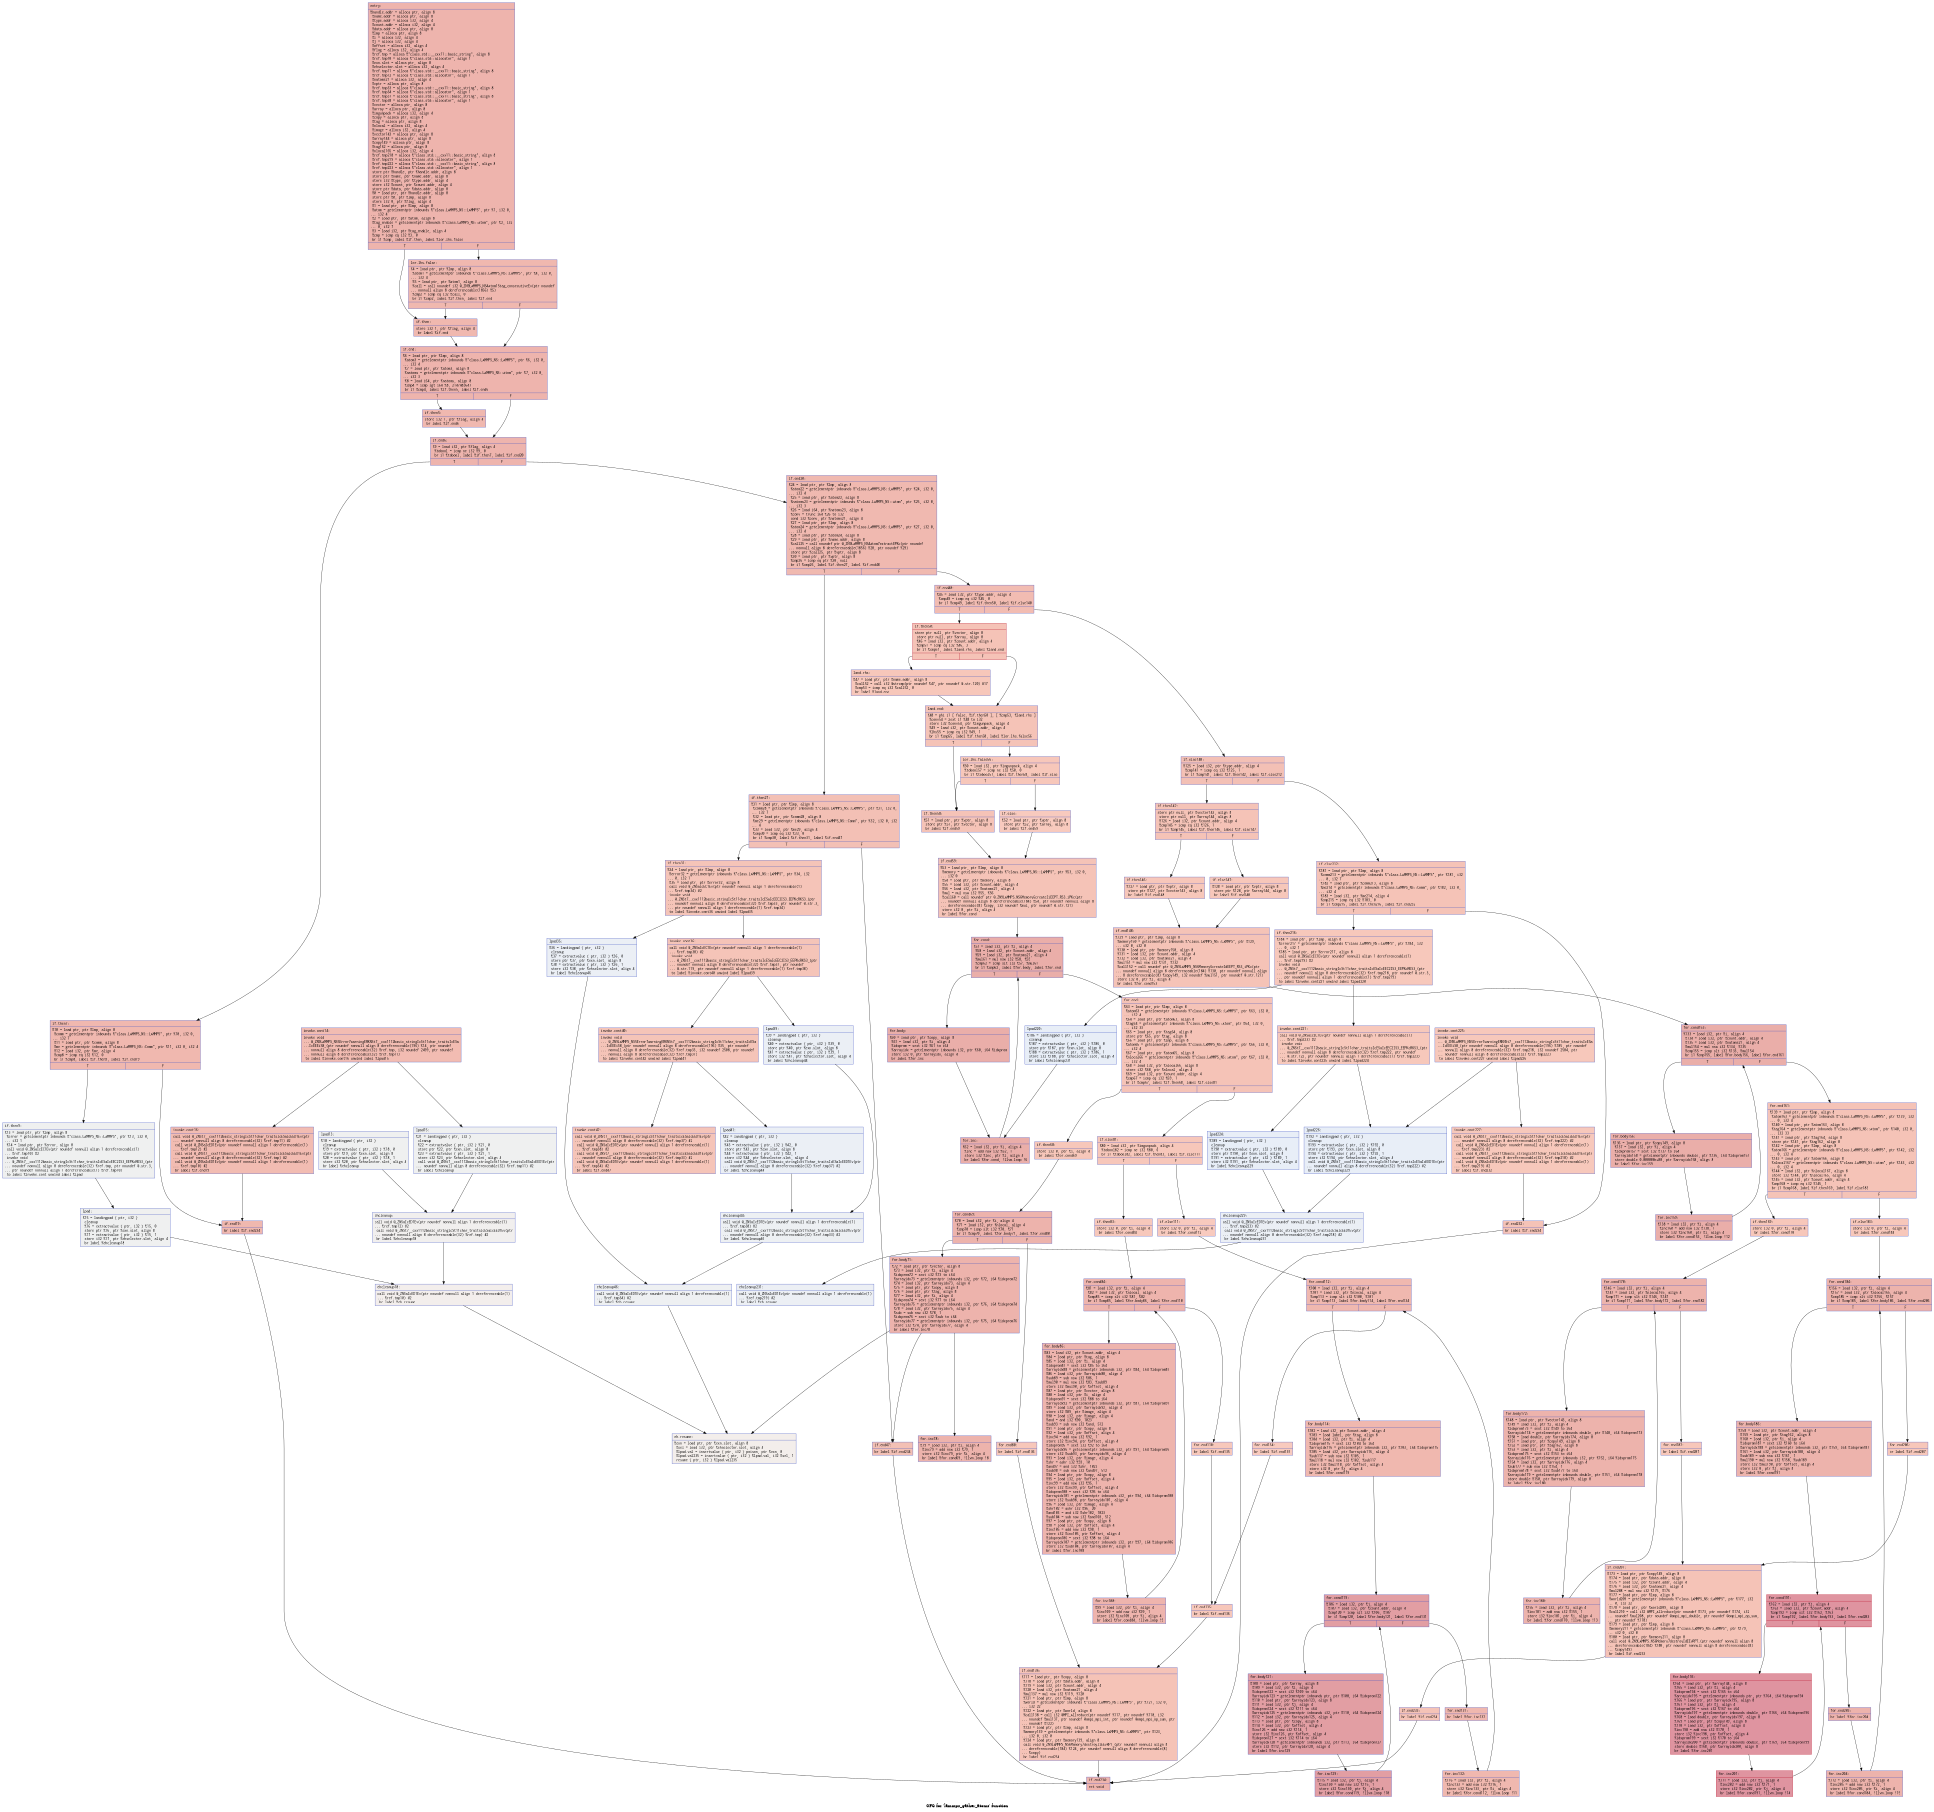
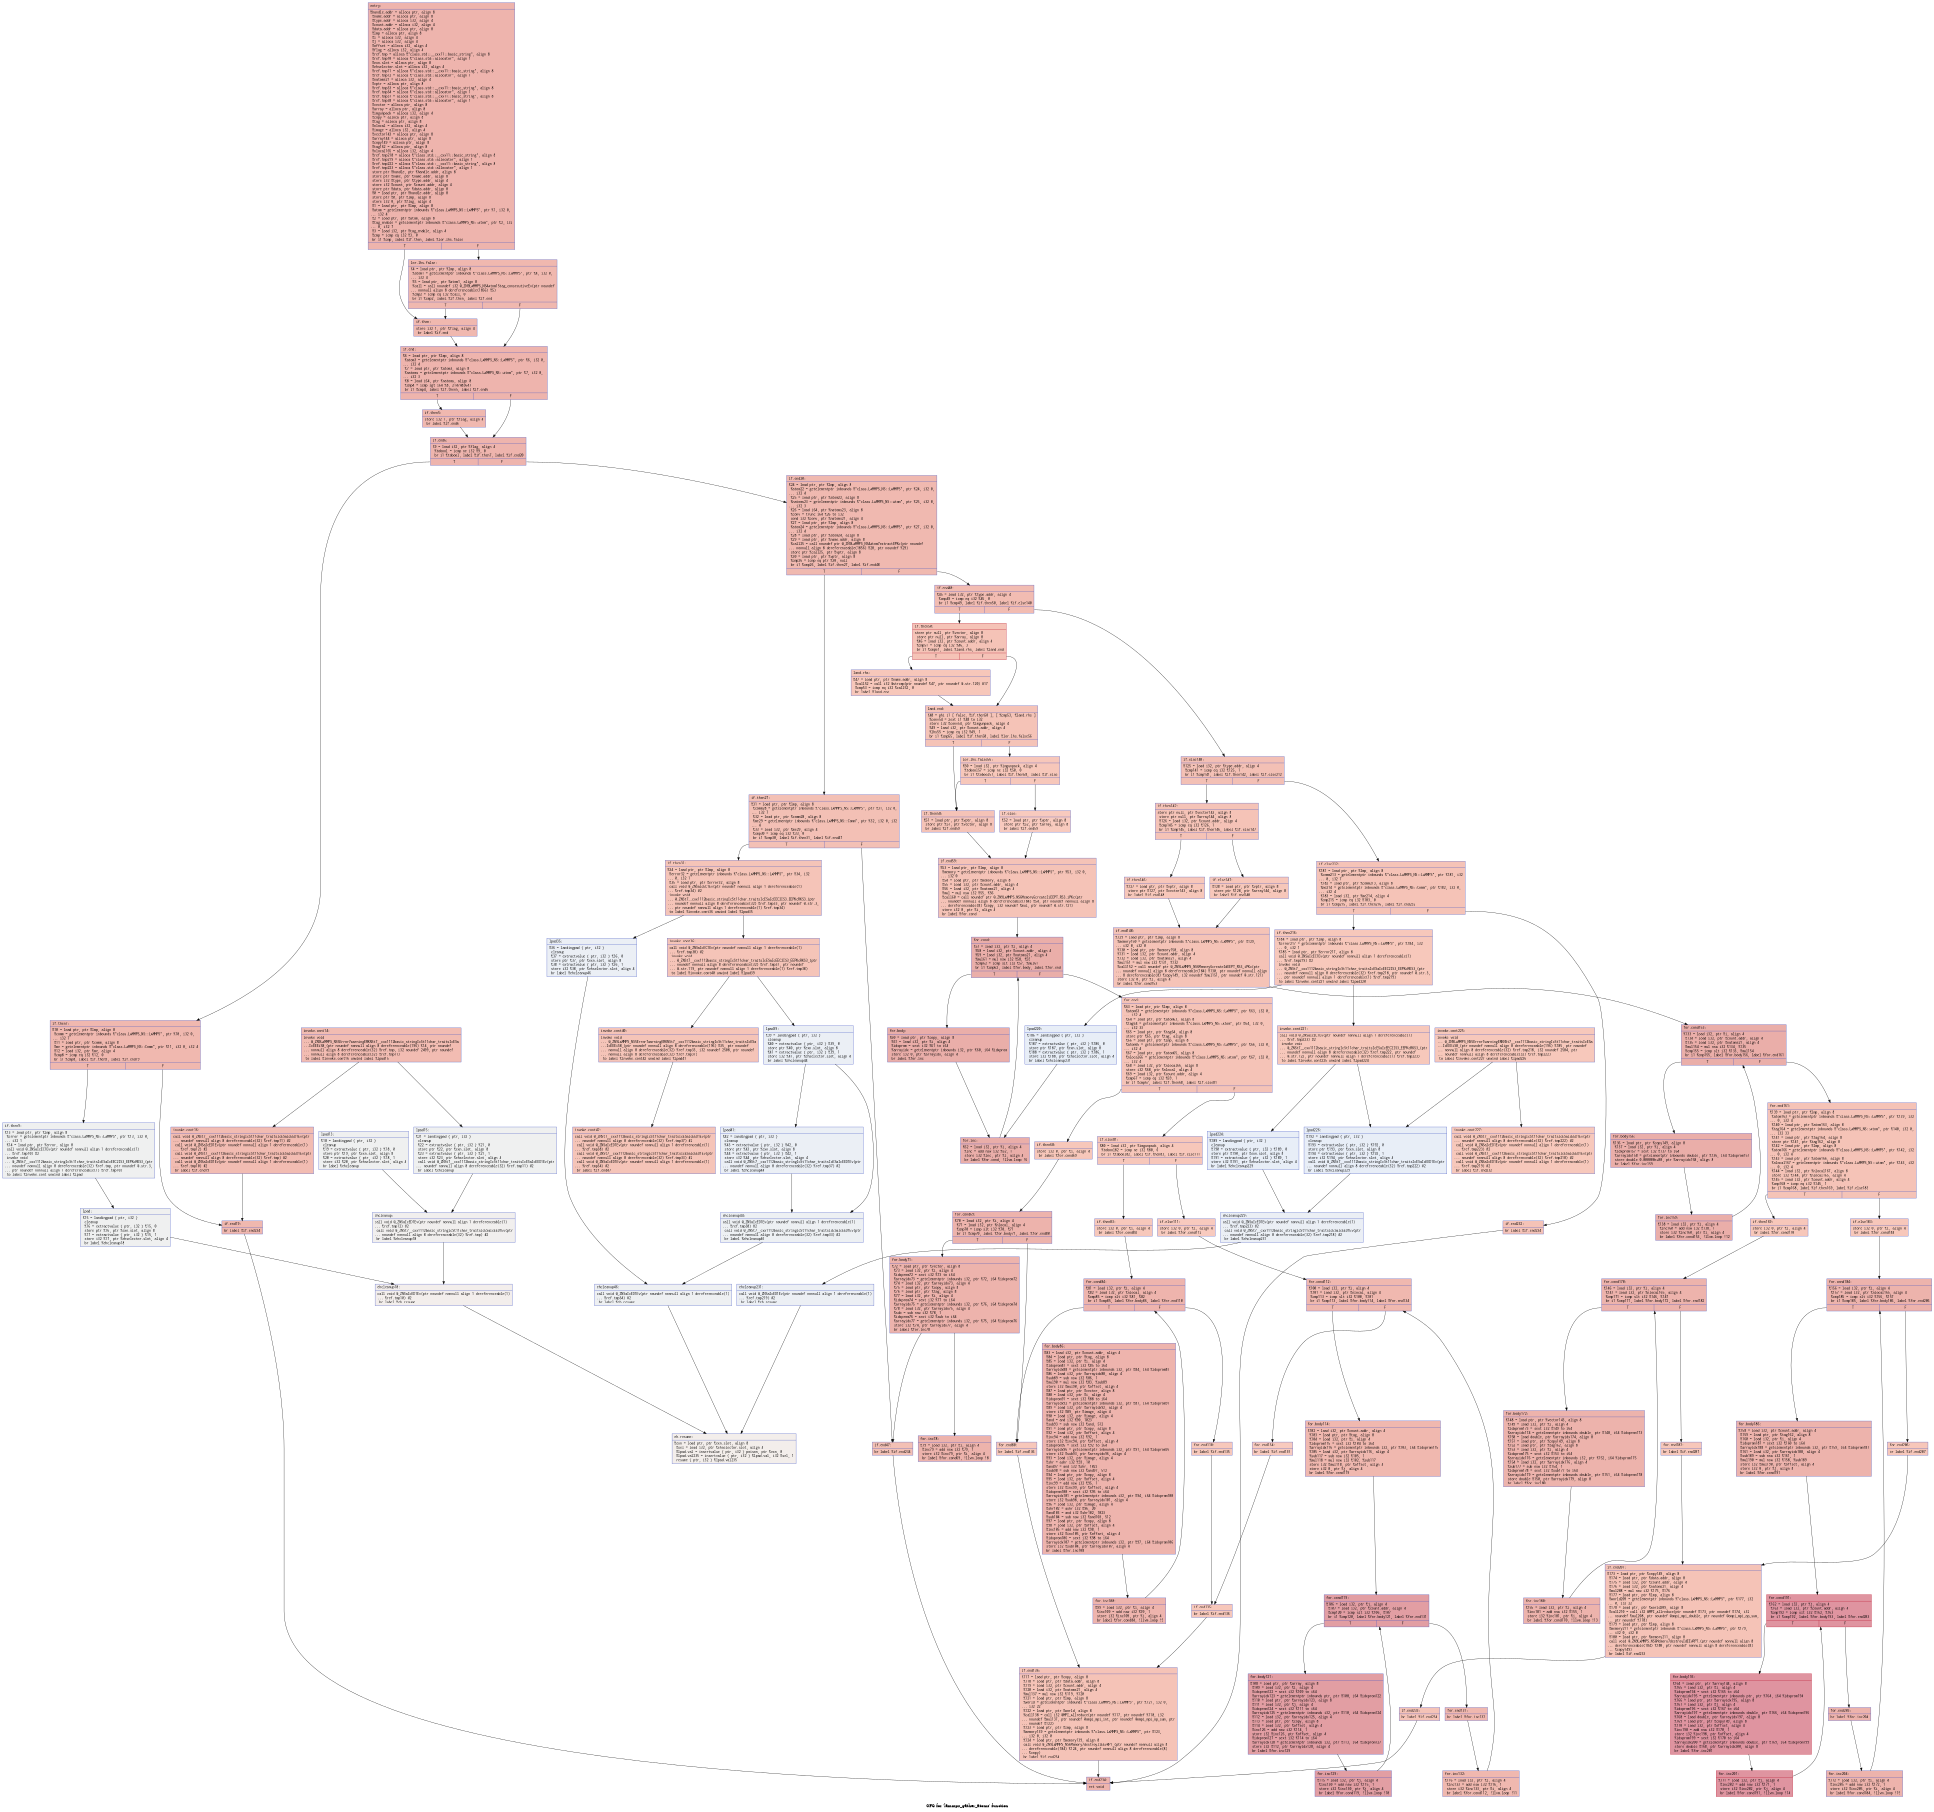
edge "invoke.cont40:" -> "lpad41:": now "lpad39:" -> "lpad41:"
edge "invoke.cont227:" -> "if.end232:": removed
edge "for.cond84:" -> "for.body86:": now "for.cond84:" -> "for.end80:"
edge "for.body71:" -> "eh.resume:": now "ehcleanup231:" -> "eh.resume:"
node "for.body114:": text "%103 = load label, ptr %tag, align 8" -> "%103 = load ptr, ptr %tag, align 8"
